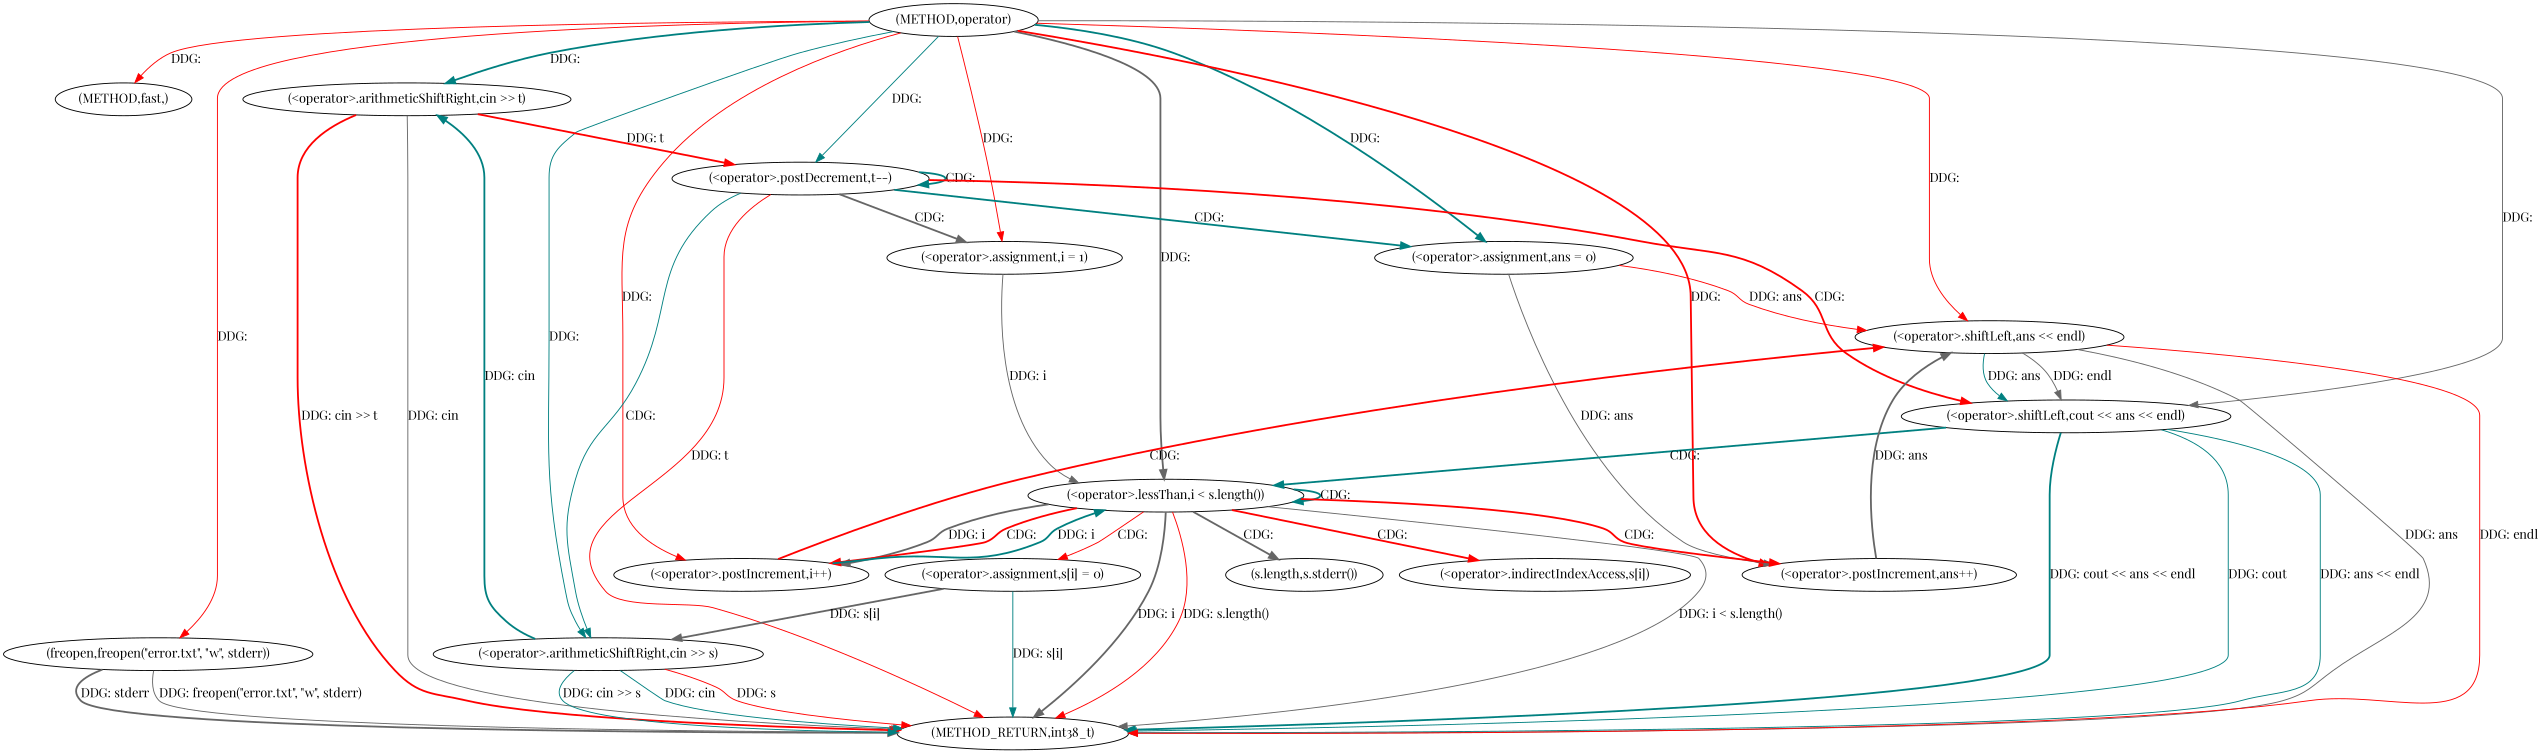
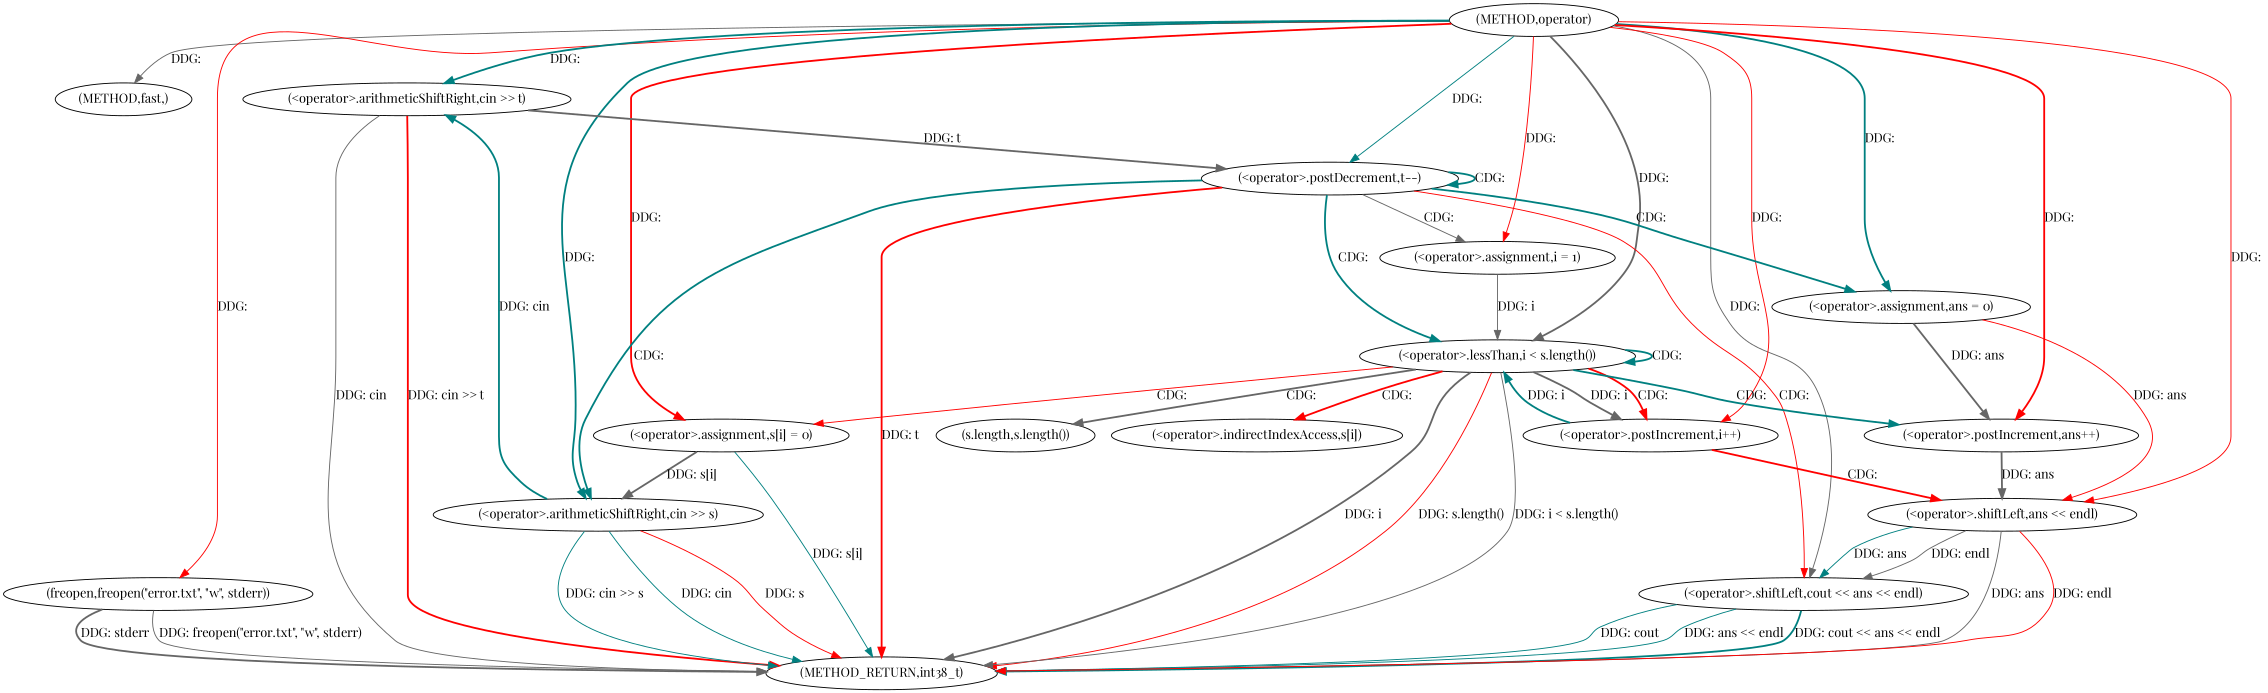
edge "(METHOD,operator)" -> "(METHOD,fast,)": color red -> gray40
edge "(METHOD,operator)" -> "(<operator>.assignment,s[i] = 0)": added, label "DDG:"
edge "(<operator>.arithmeticShiftRight,cin >> t)" -> "(<operator>.postDecrement,t--)": color red -> gray40
edge "(METHOD,operator)" -> "(<operator>.arithmeticShiftRight,cin >> s)": style solid -> bold
edge "(<operator>.postDecrement,t--)" -> "(<operator>.shiftLeft,cout << ans << endl)": style bold -> solid
edge "(<operator>.postDecrement,t--)" -> "(<operator>.assignment,i = 1)": style bold -> solid
edge "(<operator>.postDecrement,t--)" -> "(<operator>.arithmeticShiftRight,cin >> s)": style solid -> bold
edge "(<operator>.assignment,ans = 0)" -> "(<operator>.postIncrement,ans++)": style solid -> bold
edge "(<operator>.shiftLeft,cout << ans << endl)" -> "(<operator>.lessThan,i < s.length())": now "(<operator>.postDecrement,t--)" -> "(<operator>.lessThan,i < s.length())"
edge "(<operator>.lessThan,i < s.length())" -> "(<operator>.postIncrement,ans++)": color red -> teal
edge "(<operator>.postDecrement,t--)" -> "(METHOD_RETURN,int38_t)": style solid -> bold
node "(s.length,s.stderr())": label "(s.length,s.stderr())" -> "(s.length,s.length())"
